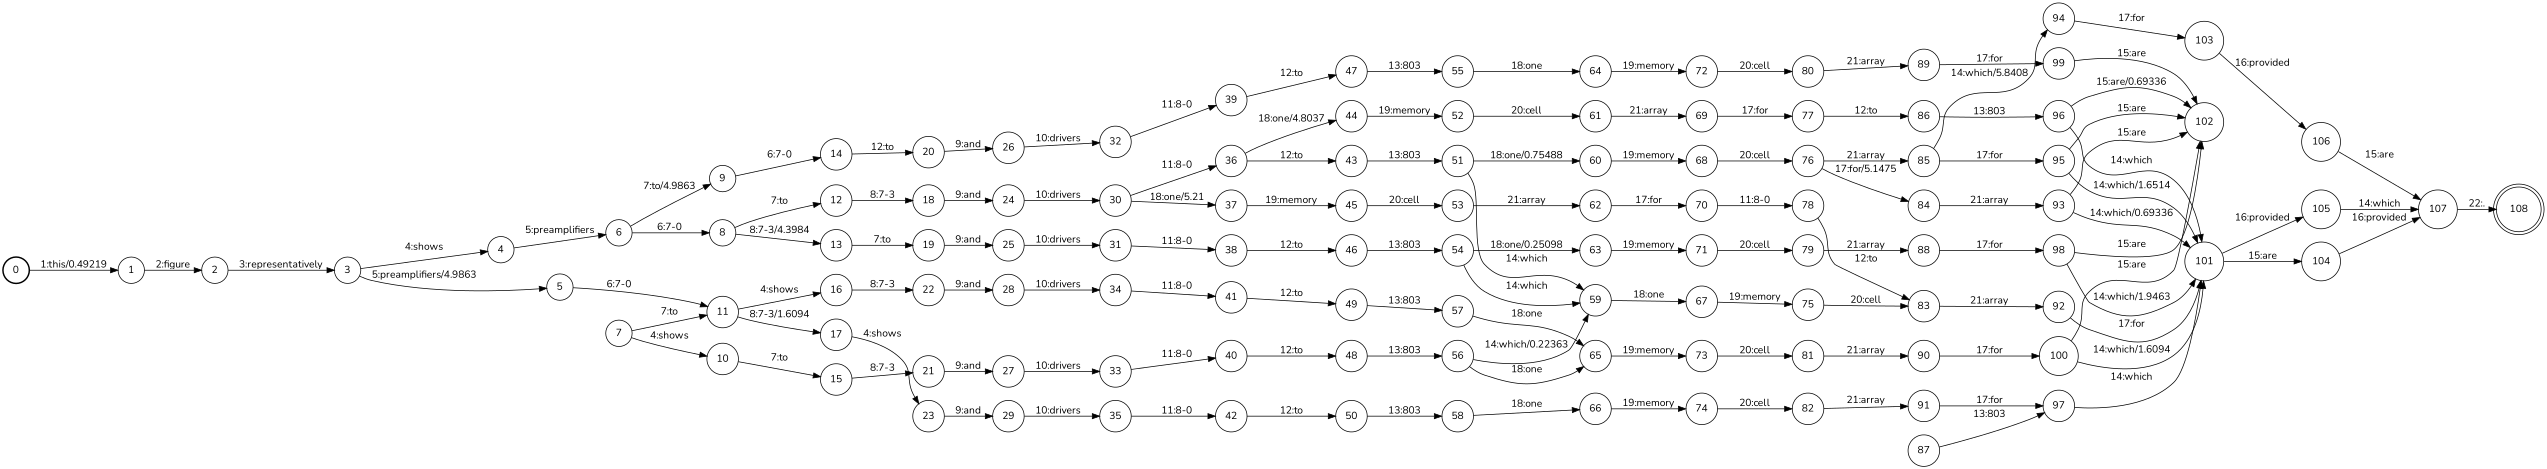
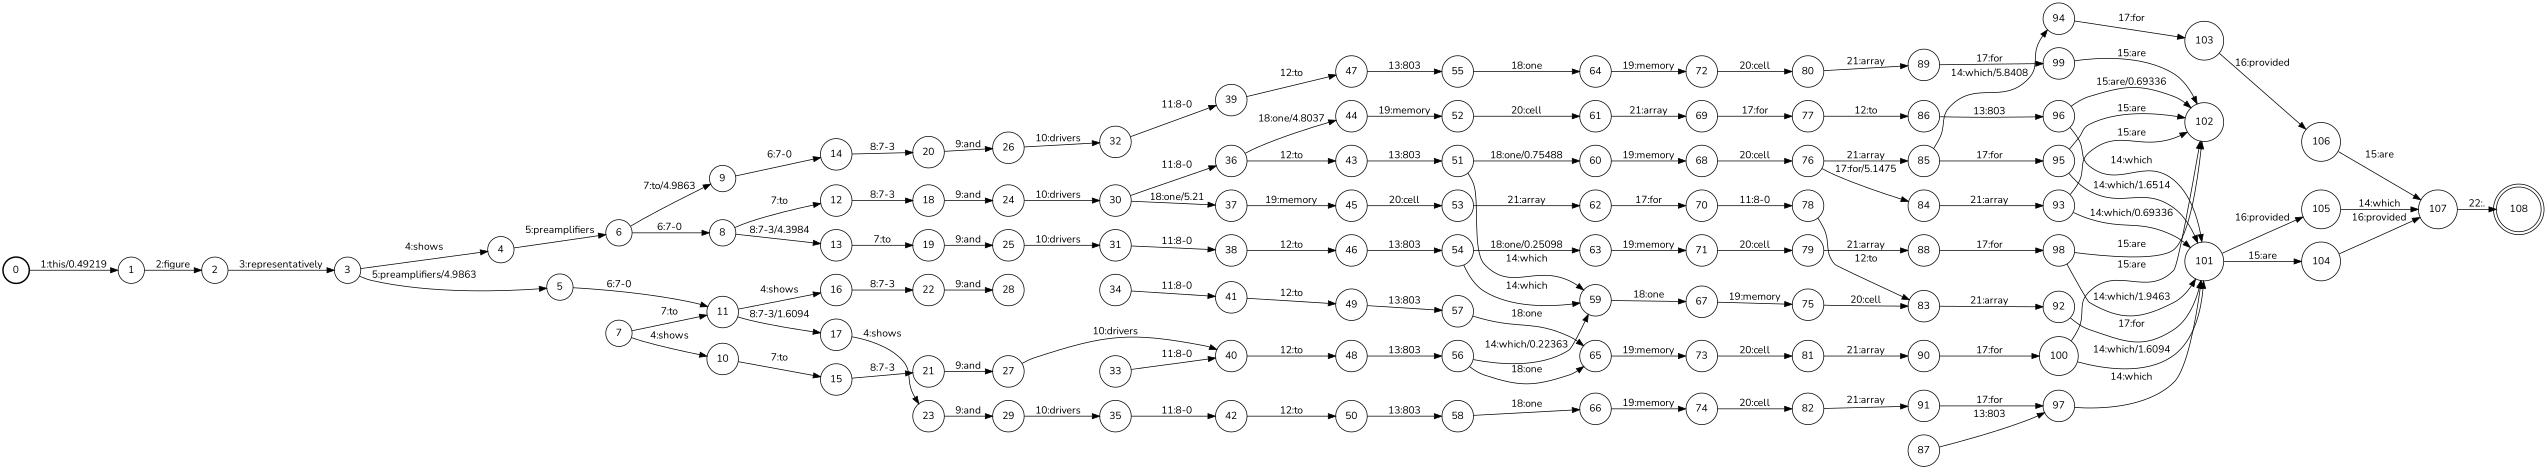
edge "14" -> "20": label "12:to" -> "8:7-3"
edge "28" -> "34": removed, label "10:drivers"
edge "27" -> "33": now "27" -> "40"
